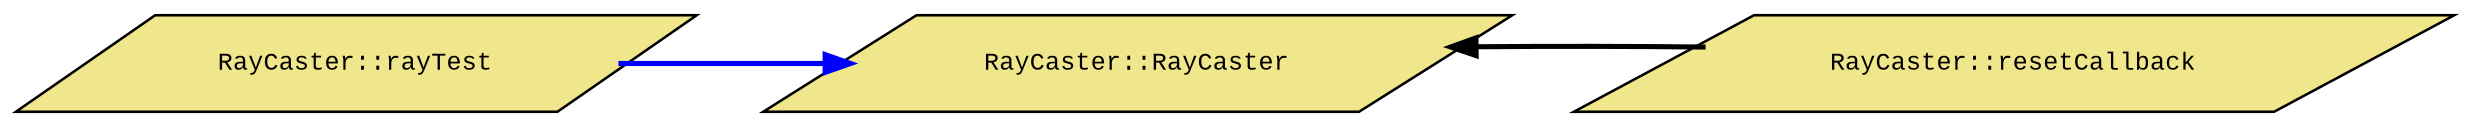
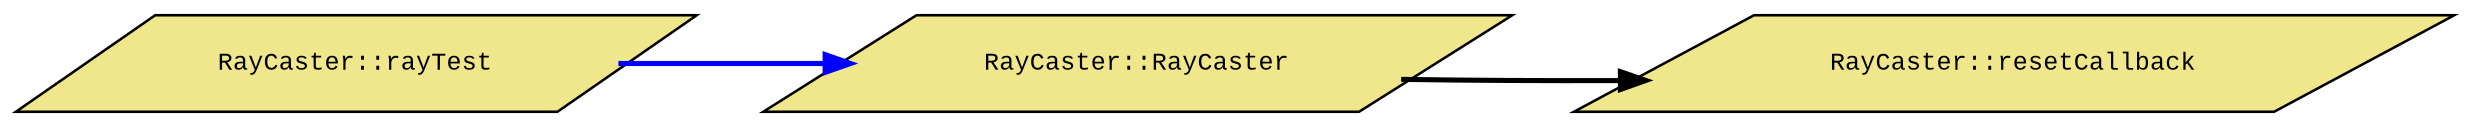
edge "RayCaster::resetCallback" -> "RayCaster::RayCaster": reversed
